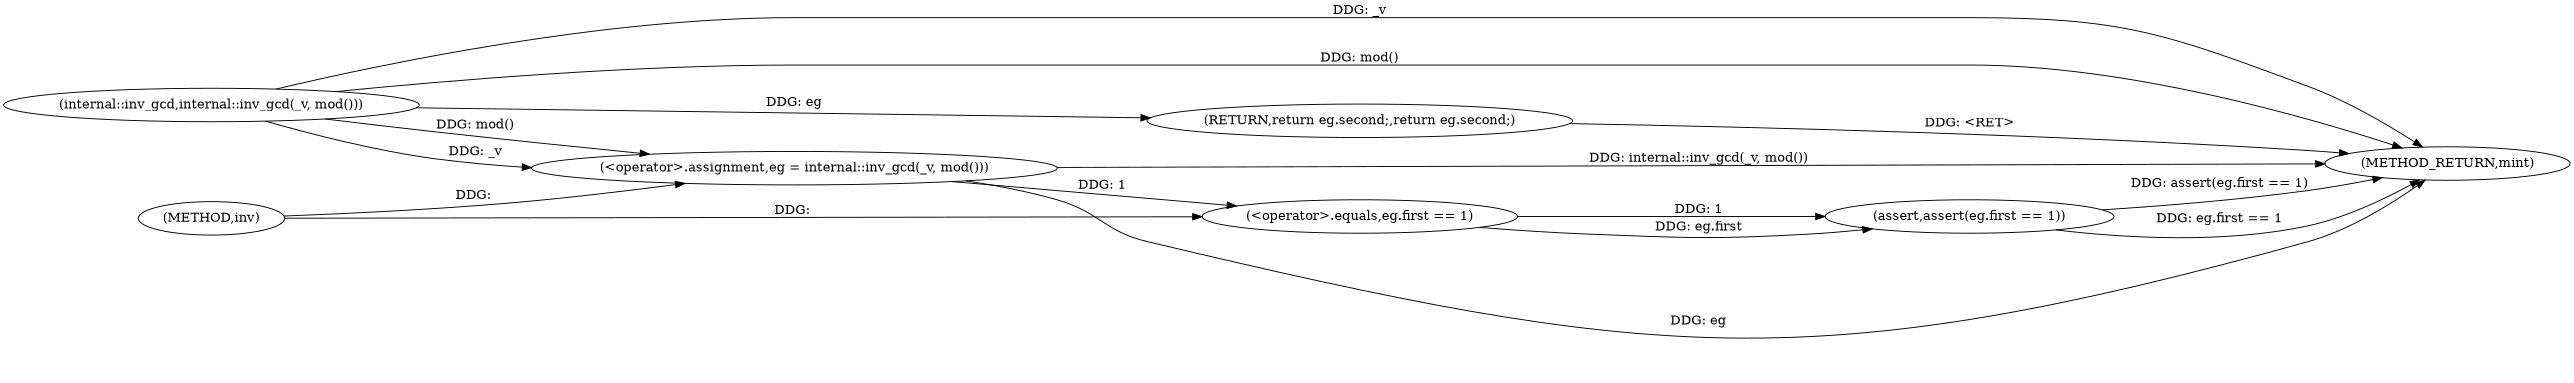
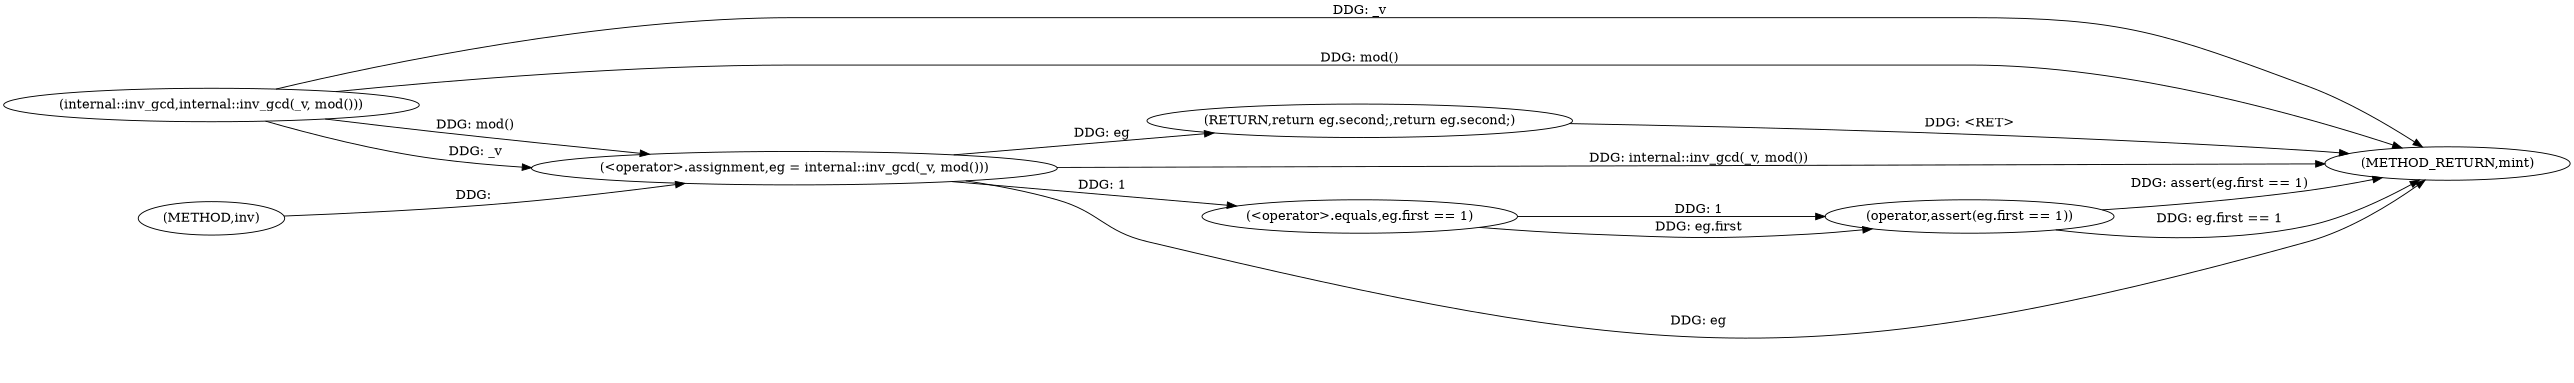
edge "(internal::inv_gcd,internal::inv_gcd(_v, mod()))" -> "(RETURN,return eg.second;,return eg.second;)": now "(<operator>.assignment,eg = internal::inv_gcd(_v, mod()))" -> "(RETURN,return eg.second;,return eg.second;)"
node "(assert,assert(eg.first == 1))": label "(assert,assert(eg.first == 1))" -> "(operator,assert(eg.first == 1))"
edge "(METHOD,inv)" -> "(<operator>.equals,eg.first == 1)": removed, label "DDG:"
